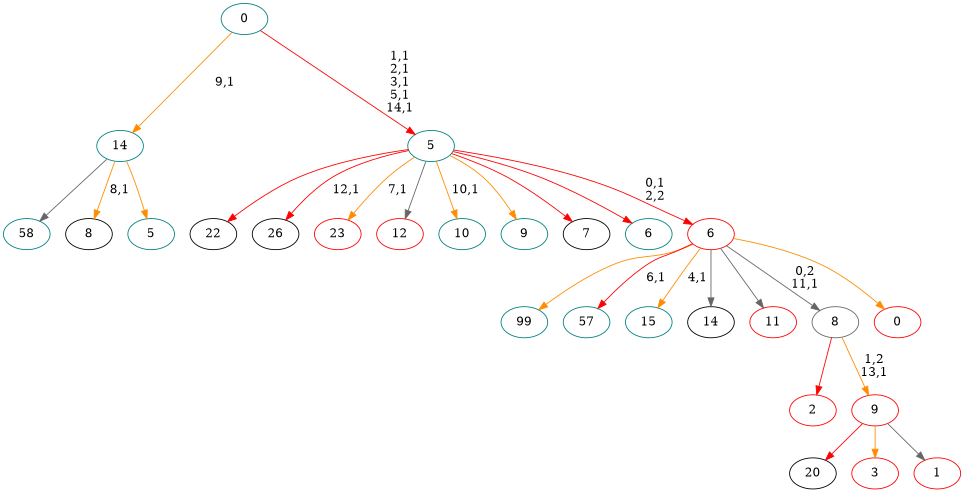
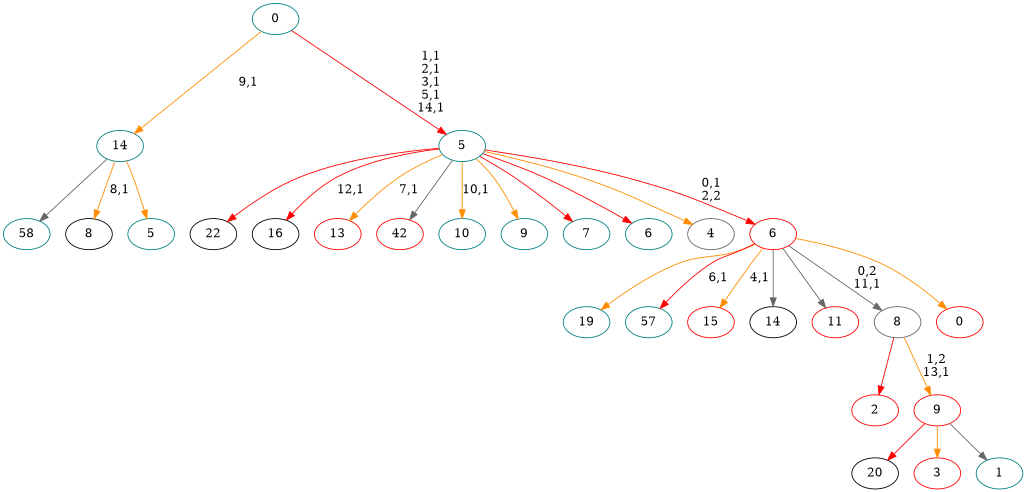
node "26": label "26" -> "16"
node "23": label "23" -> "13"
node "12": label "12" -> "42"
node "7": color black -> teal
node "4": added
node "99": label "99" -> "19"
node "15": color teal -> red
node "1": color red -> teal
